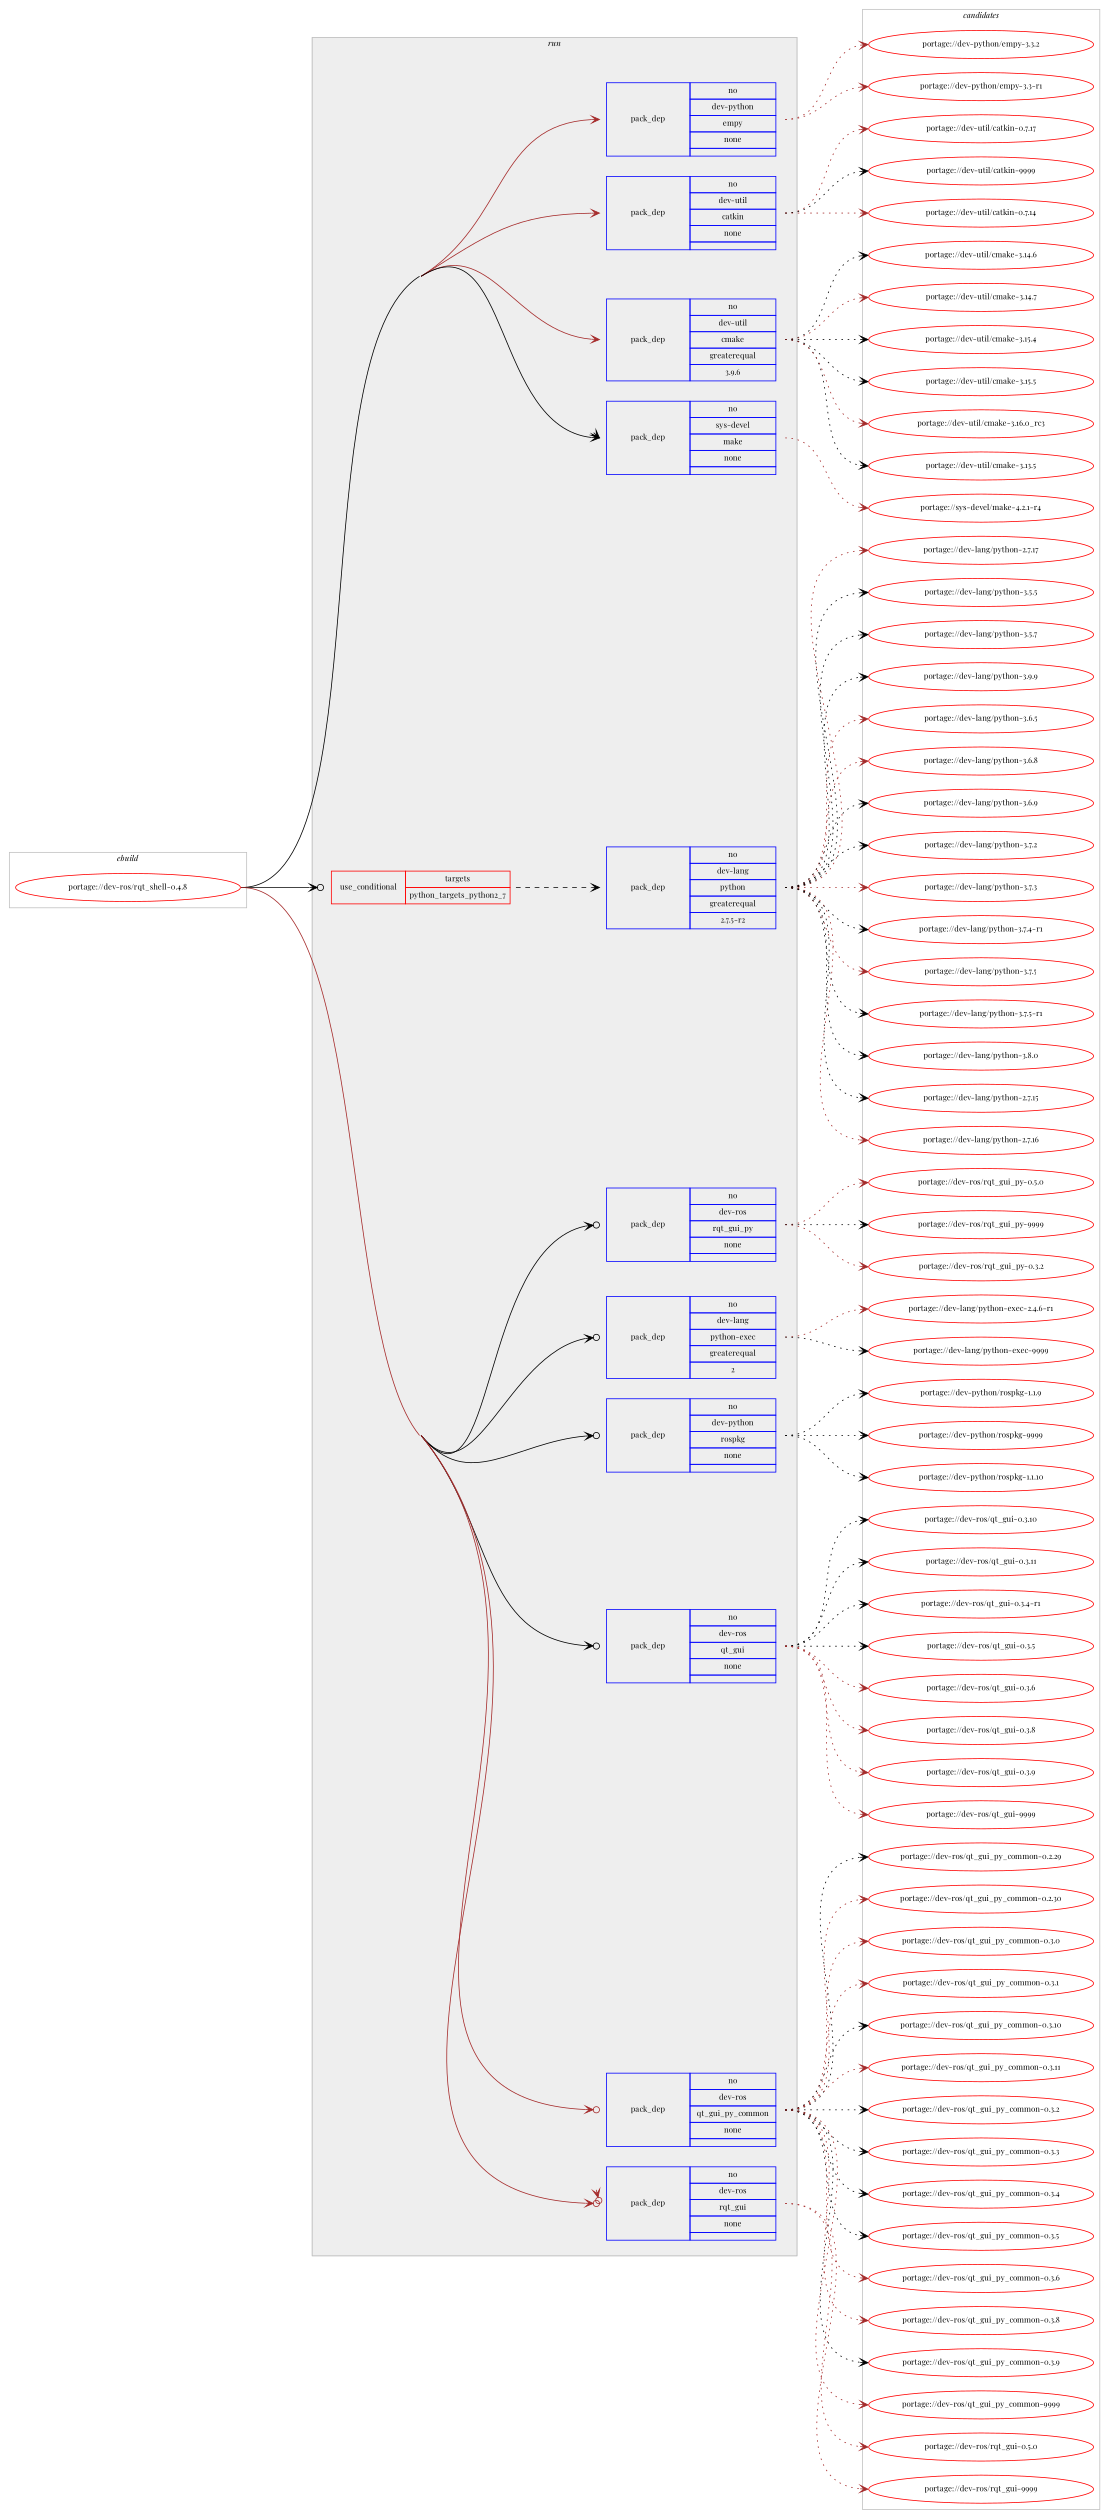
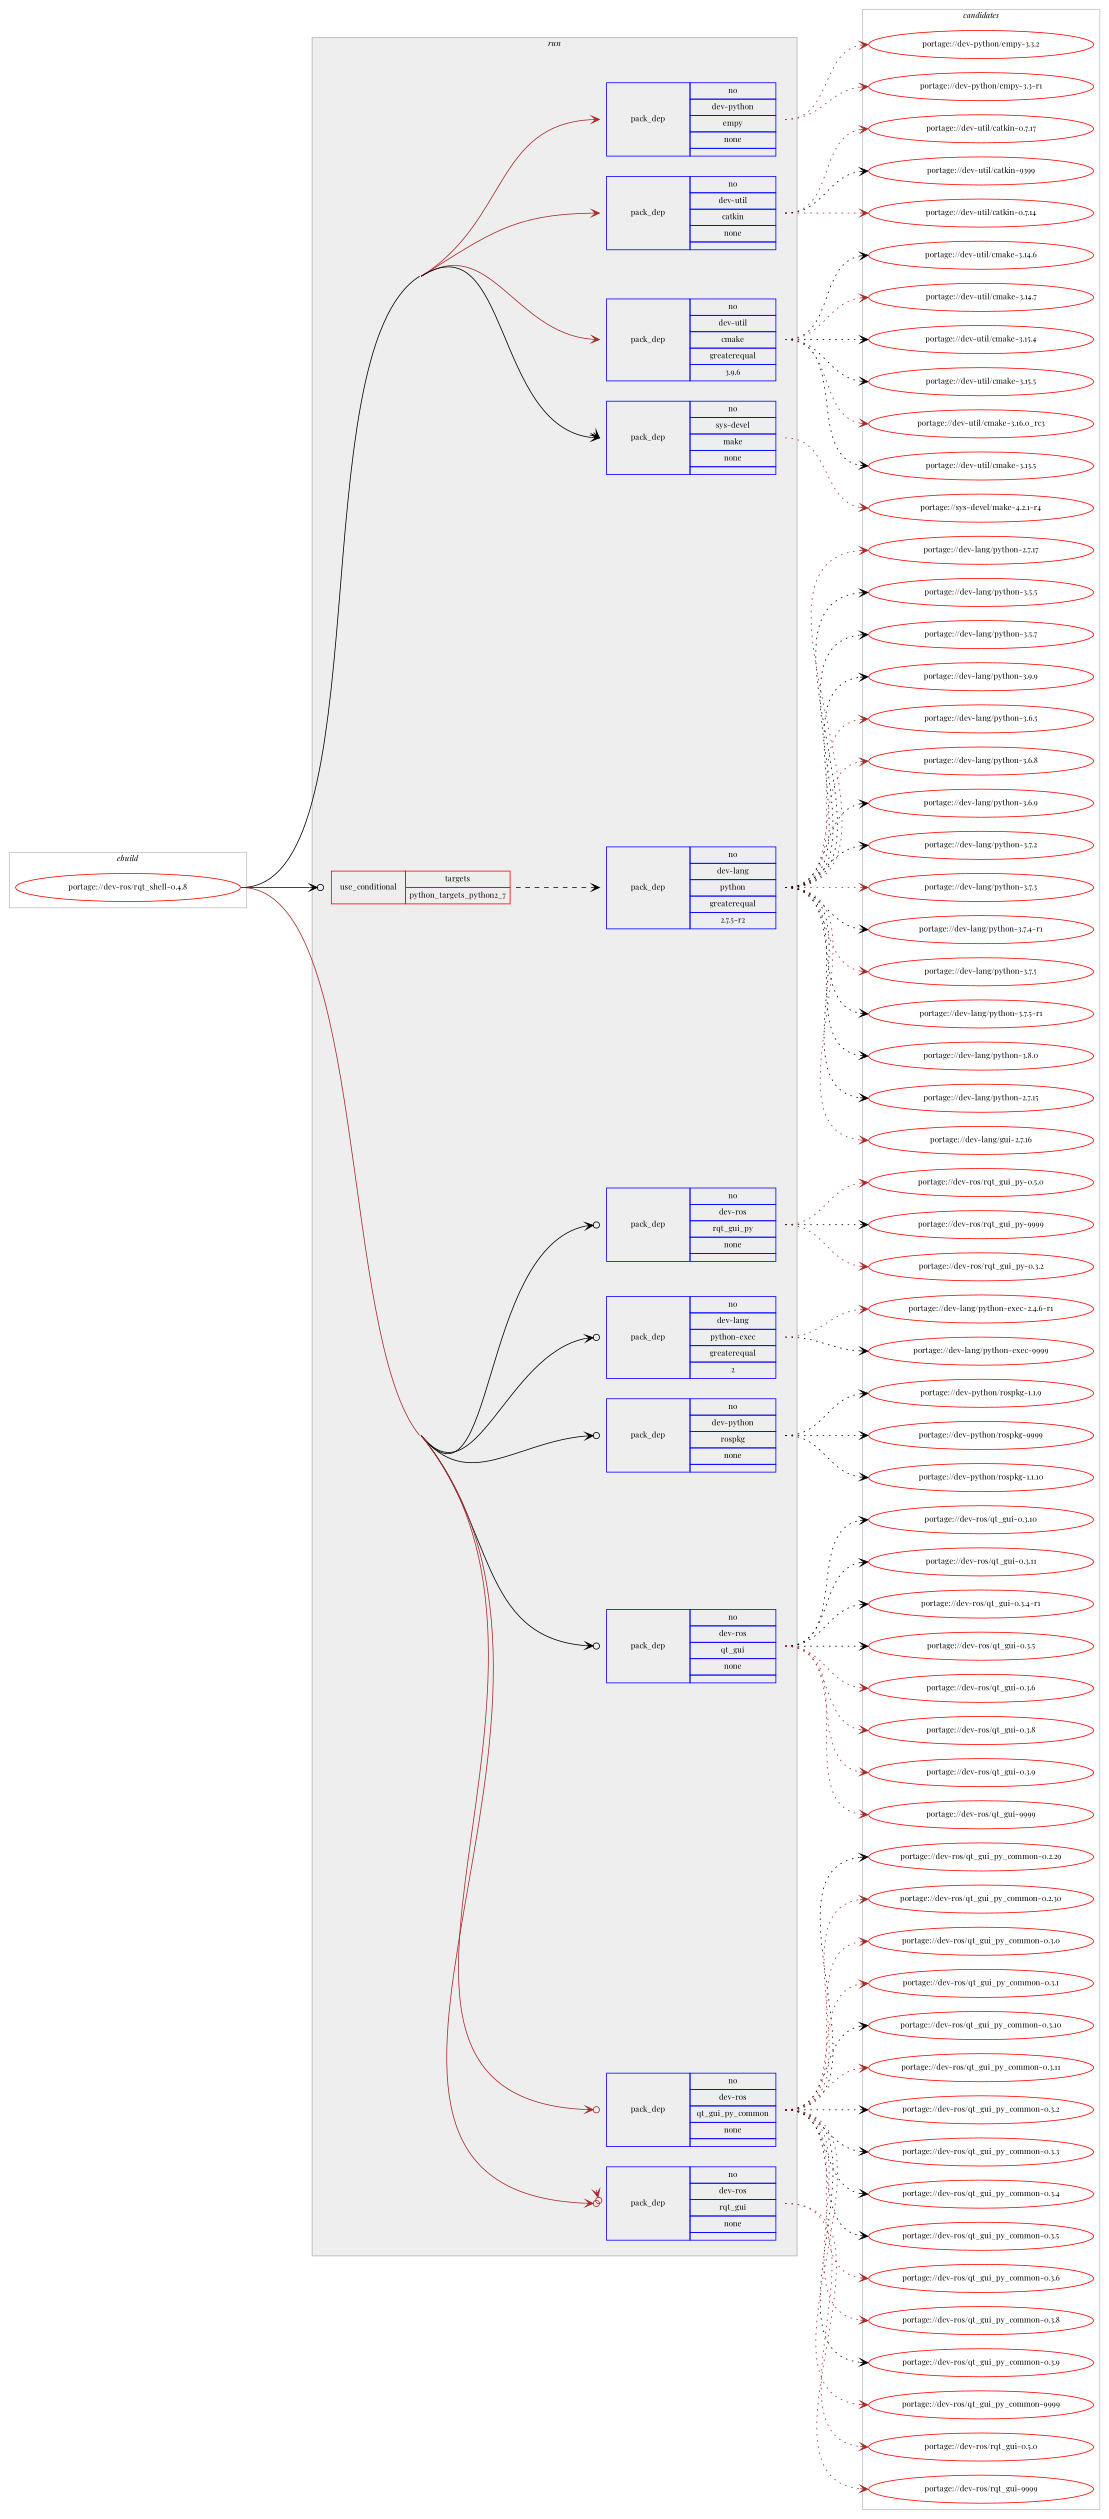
node "portage://dev-util/catkin-9999": label "portage://dev-util/catkin-9999" -> "portage://dev-util/catkin-9399"
node "portage://dev-lang/python-2.7.16": label "portage://dev-lang/python-2.7.16" -> "portage://dev-lang/gui-2.7.16"
